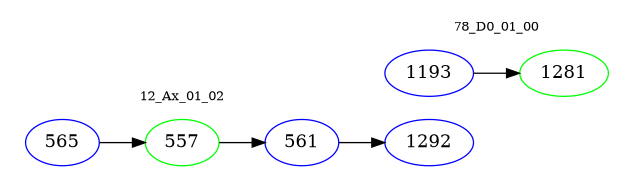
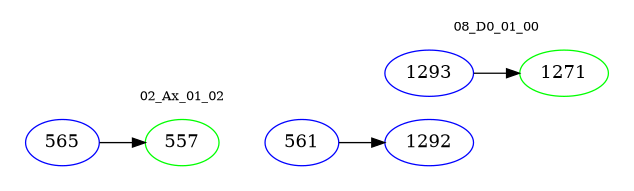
cluster "78_D0_01_00": label "78_D0_01_00" -> "08_D0_01_00"
node "1193": label "1193" -> "1293"
node "1281": label "1281" -> "1271"
cluster "12_Ax_01_02": label "12_Ax_01_02" -> "02_Ax_01_02"
edge "557" -> "561": removed
